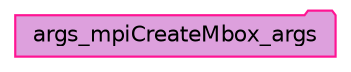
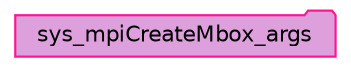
node "args_mpiCreateMbox_args": label "args_mpiCreateMbox_args" -> "sys_mpiCreateMbox_args"
